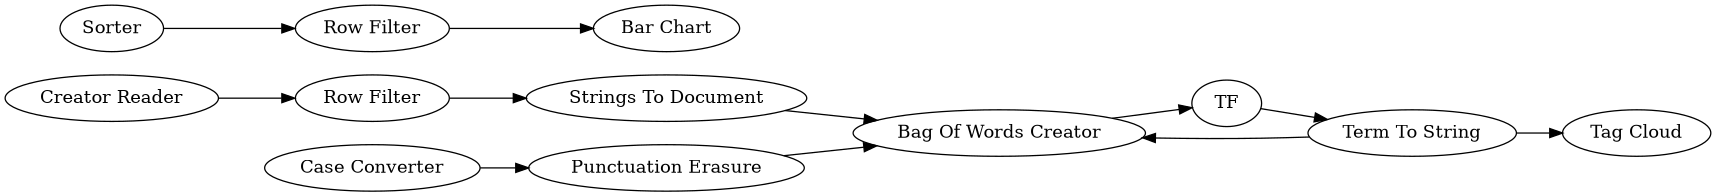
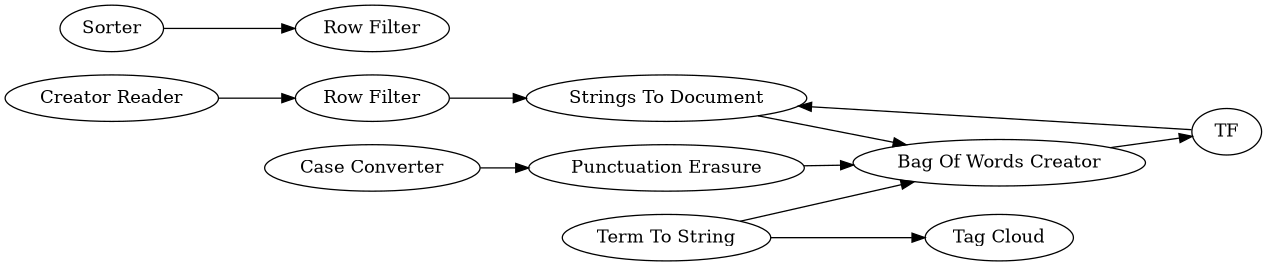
node "Bar Chart": removed
edge "TF" -> "Term To String": now "TF" -> "Strings To Document"
